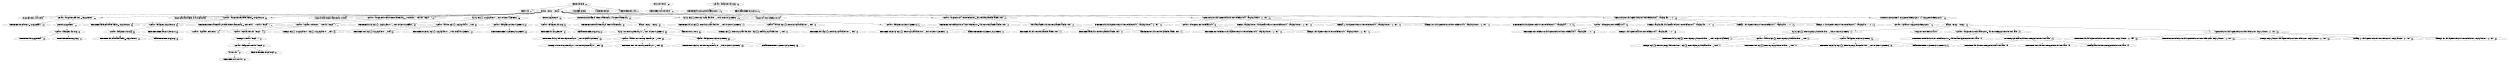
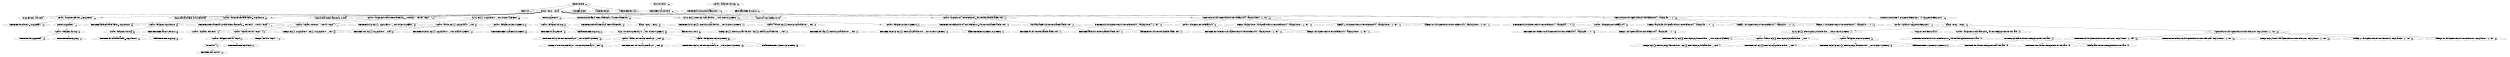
edge "(LITERAL,1,toDir.list().length < 1)" -> "(<operator>.fieldAccess,toDir.list().length)": now "(<operator>.lessThan,toDir.list().length < 1)" -> "(<operator>.fieldAccess,toDir.list().length)"
